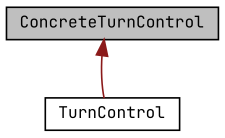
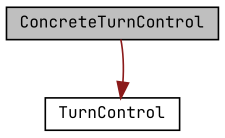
edge "TurnControl" -> "ConcreteTurnControl": reversed
